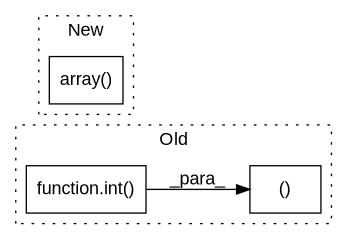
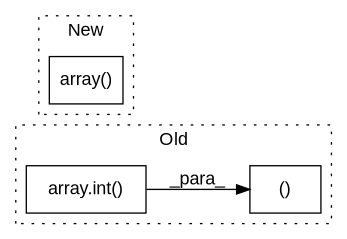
node "function.int()": label "function.int()" -> "array.int()"
